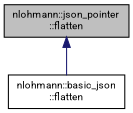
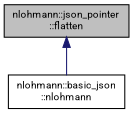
node "nlohmann::basic_json ::flatten": label "nlohmann::basic_json ::flatten" -> "nlohmann::basic_json ::nlohmann"
